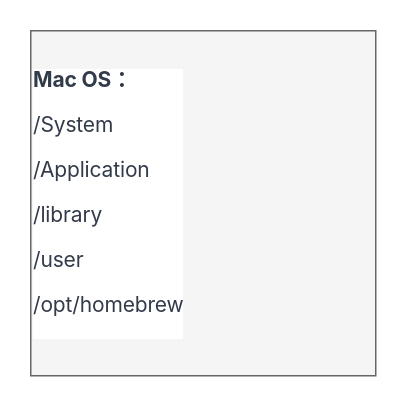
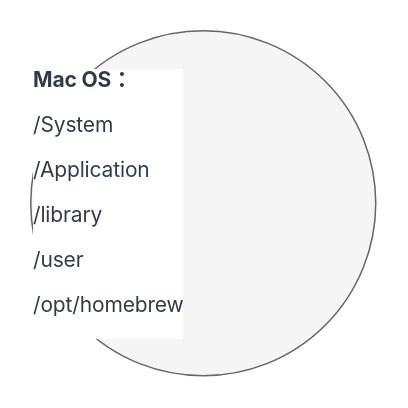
node "Mac OS： /System /Application /library /user /opt/homebrew": shape rectangle -> ellipse
